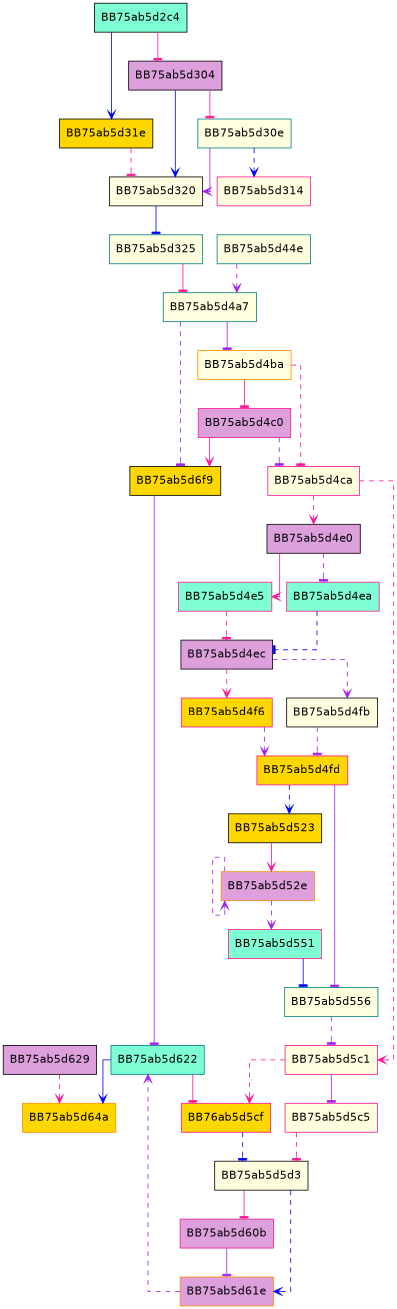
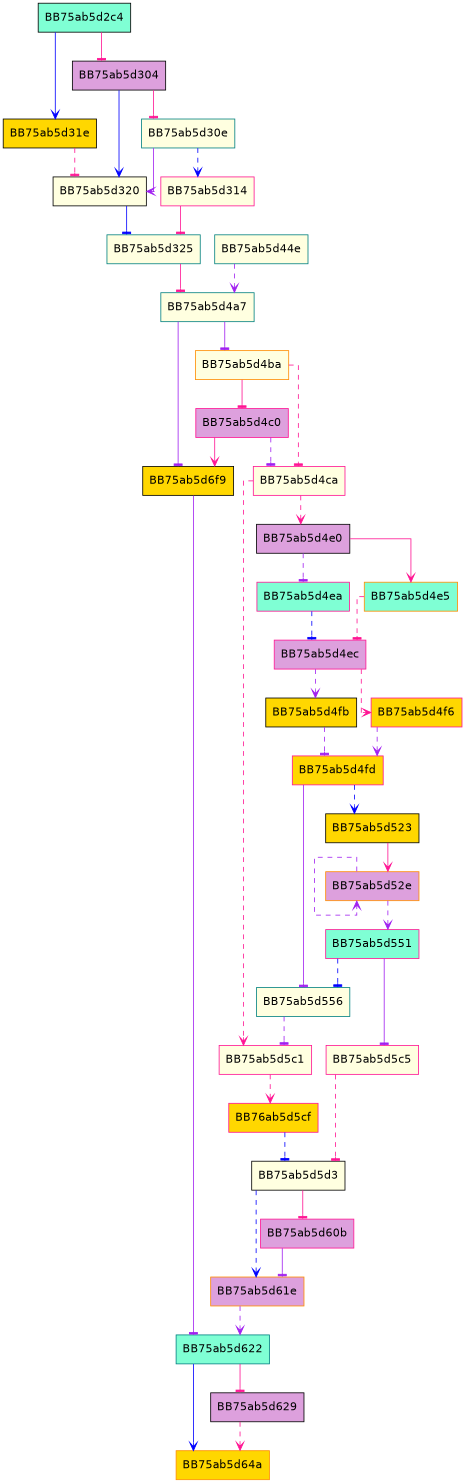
edge "BB75ab5d314" -> "BB75ab5d325": added
edge "BB75ab5d4a7" -> "BB75ab5d6f9": style dashed -> solid
node "BB75ab5d4e5": color deeppink -> darkorange
node "BB75ab5d4ec": color black -> deeppink
node "BB75ab5d4fb": fillcolor lightyellow -> gold
edge "BB75ab5d551" -> "BB75ab5d556": style solid -> dashed
edge "BB75ab5d622" -> "BB76ab5d5cf": now "BB75ab5d622" -> "BB75ab5d629"
edge "BB75ab5d5c1" -> "BB75ab5d5c5": now "BB75ab5d551" -> "BB75ab5d5c5"
